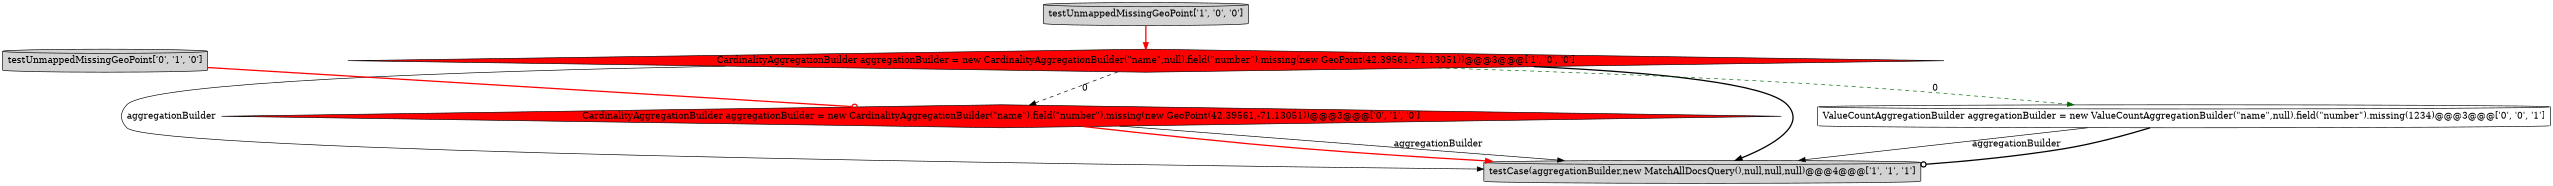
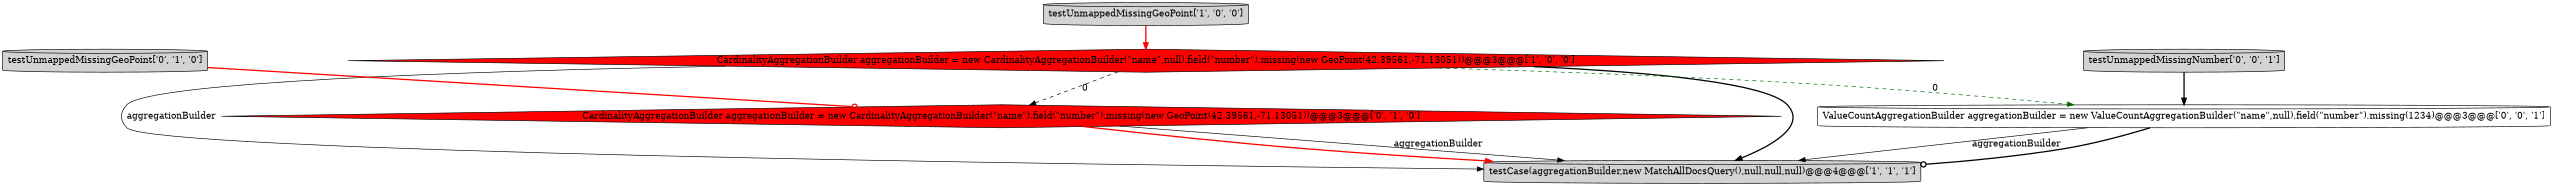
node "testUnmappedMissingNumber['0', '0', '1']": added
